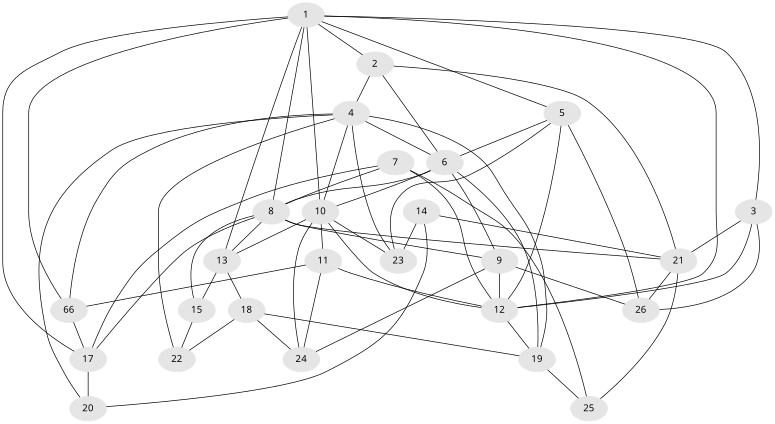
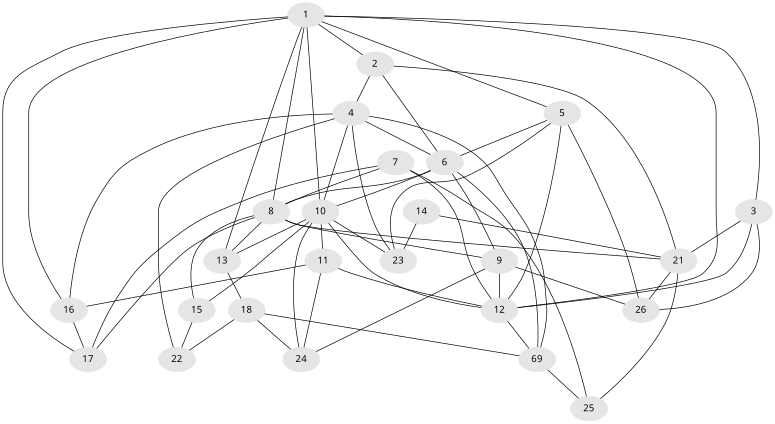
edge "13" -- "15": now "10" -- "15"
node "66": label "66" -> "16"
node "19": label "19" -> "69"
node "20": removed
